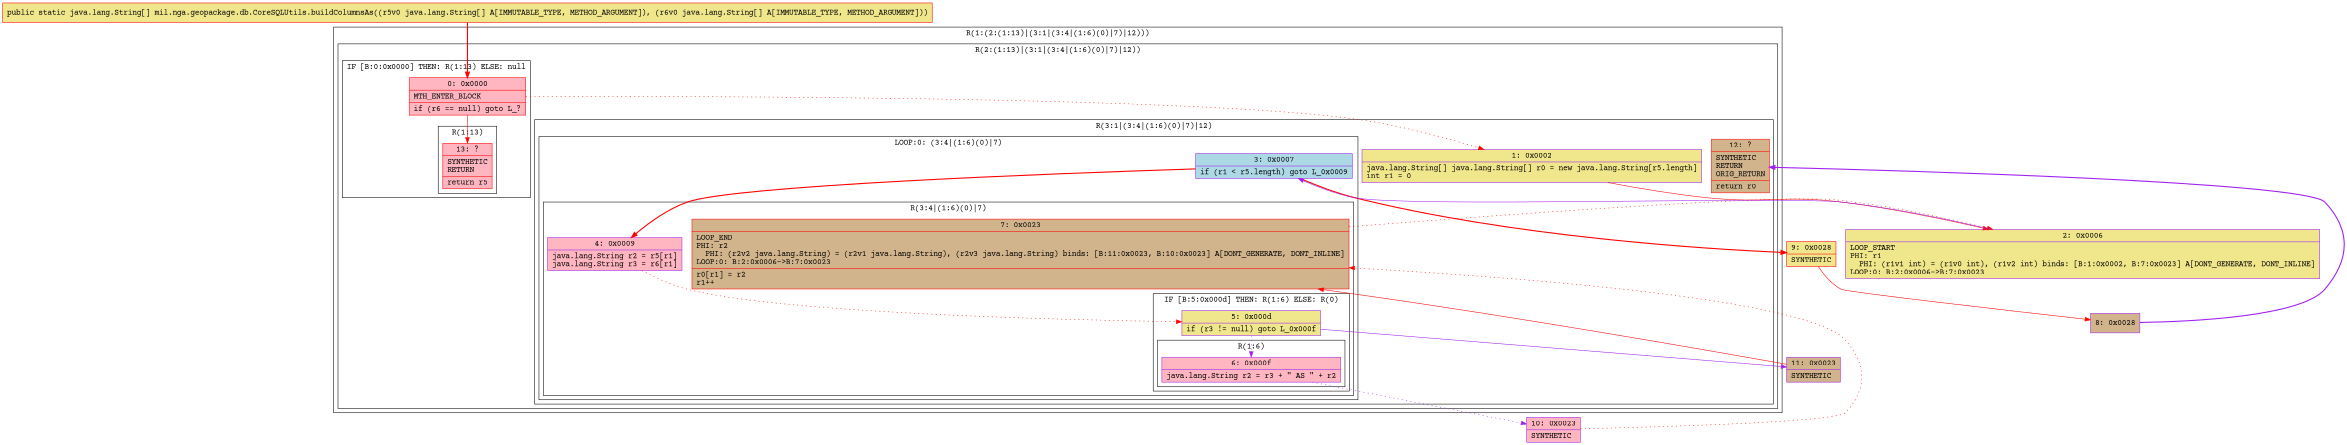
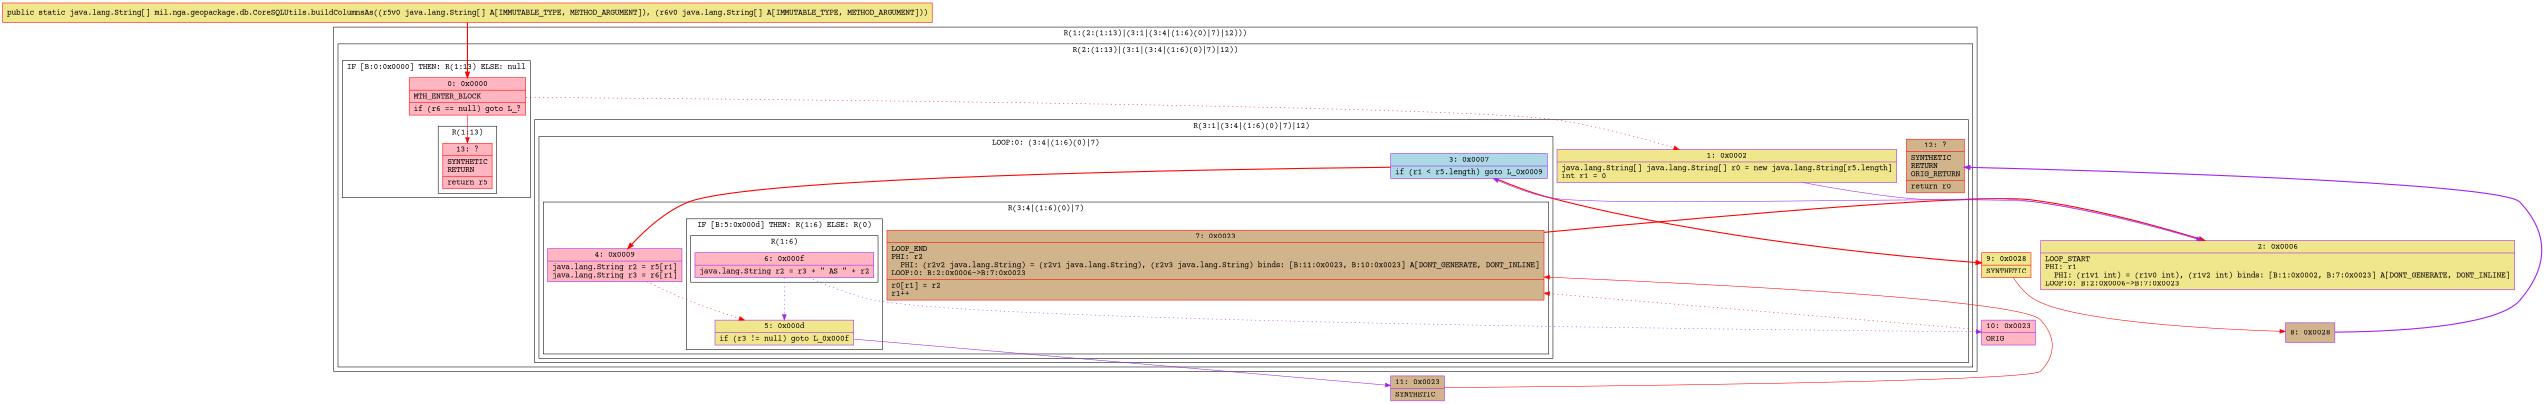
edge "1: 0x0002" -> "2: 0x0006": color red -> purple
edge "7: 0x0023" -> "2: 0x0006": style dotted -> bold
edge "5: 0x000d" -> "6: 0x000f": reversed
node "10: 0x0023": text "SYNTHETIC" -> "ORIG"
